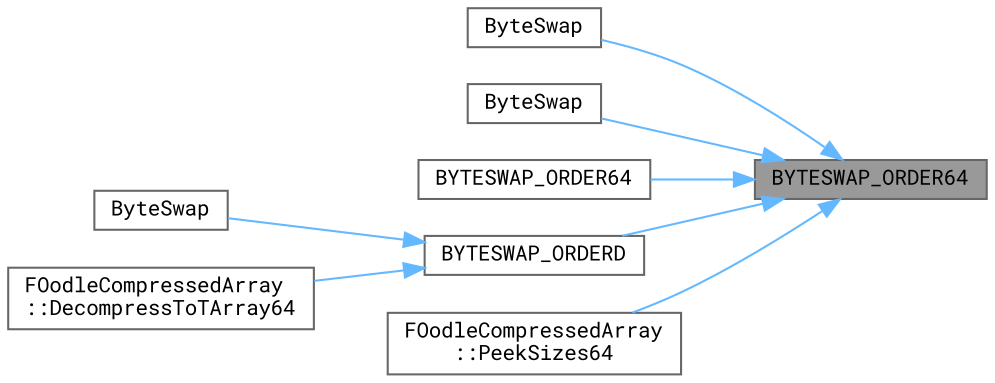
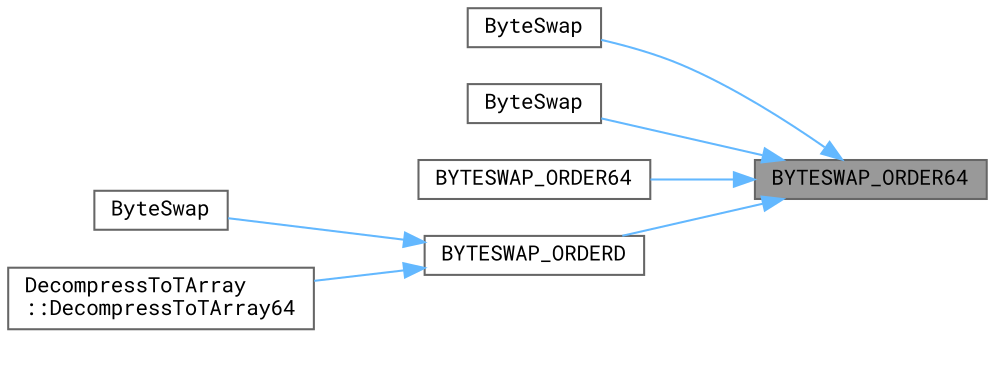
node "FOodleCompressedArray ::DecompressToTArray64": label "FOodleCompressedArray ::DecompressToTArray64" -> "DecompressToTArray ::DecompressToTArray64"
node "FOodleCompressedArray ::PeekSizes64": removed
